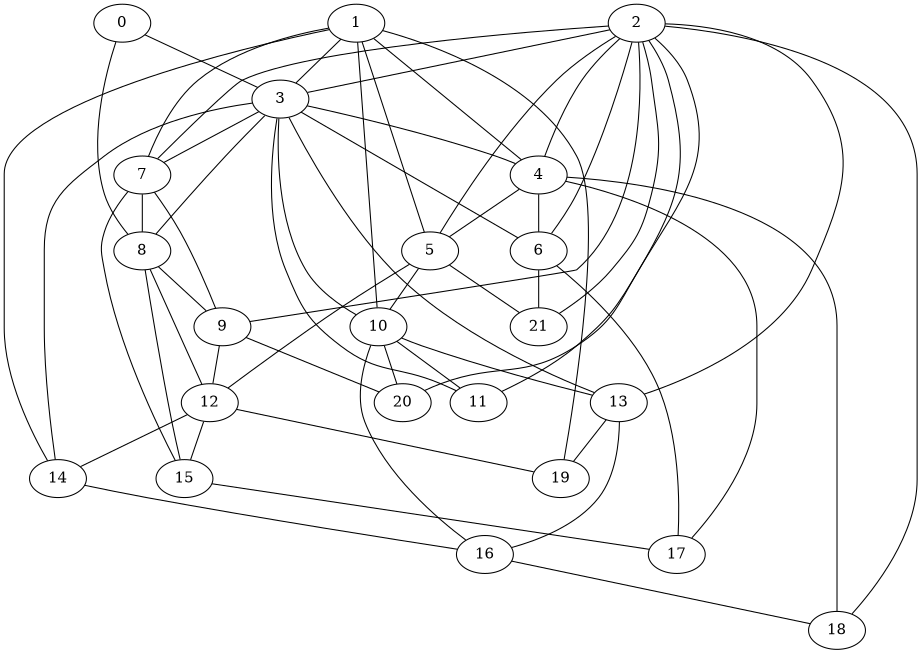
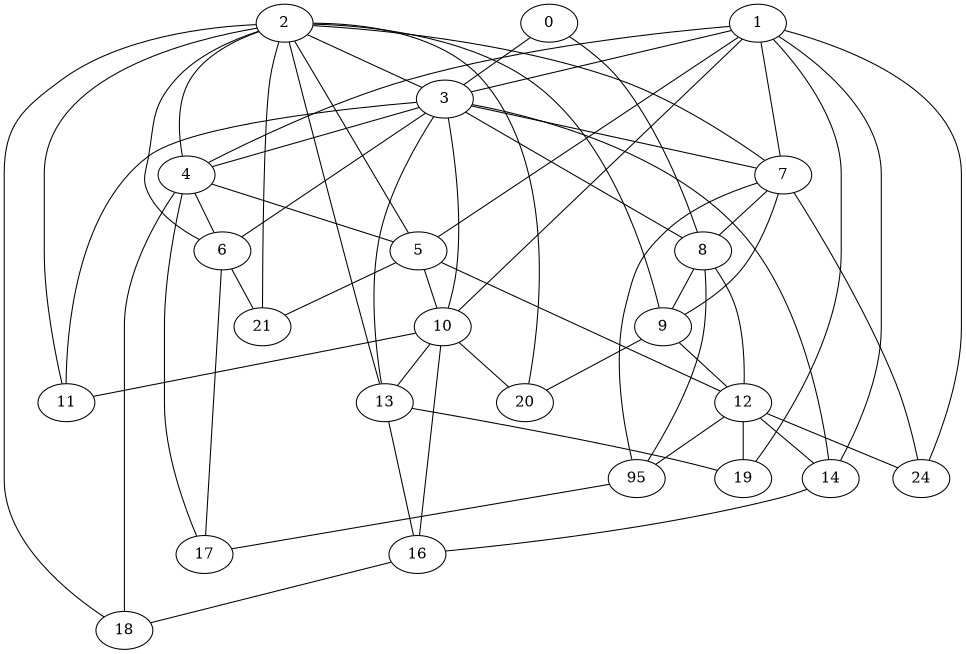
node "15": label "15" -> "95"
node "24": added
